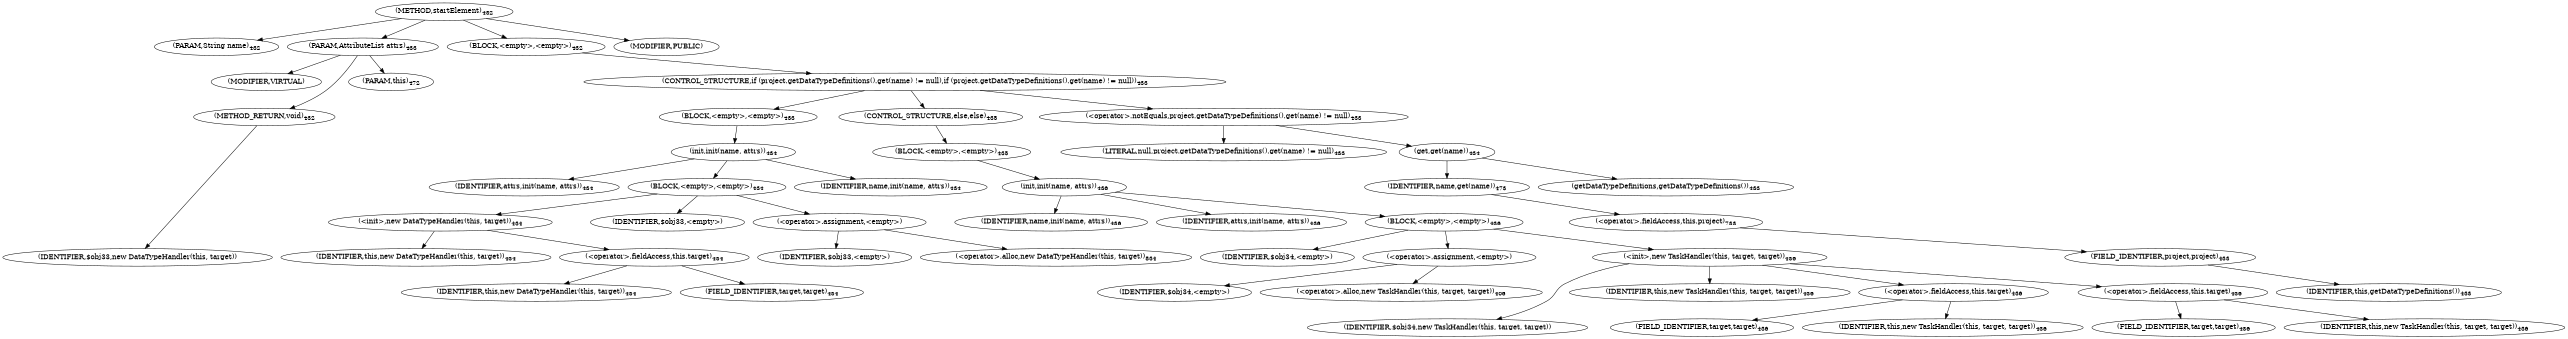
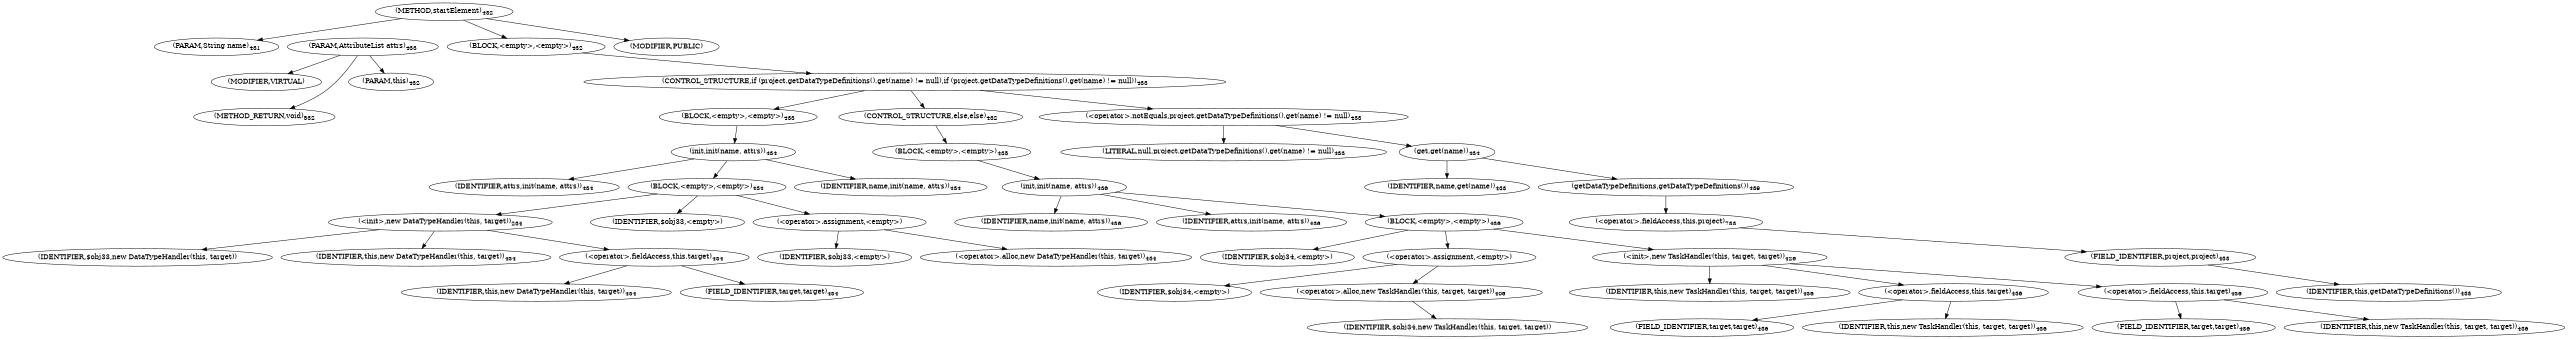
edge "(METHOD,startElement)" -> "(PARAM,AttributeList attrs)": removed
node "(PARAM,String name)": text "432" -> "431"
node "(PARAM,this)": text "472" -> "432"
node "(METHOD_RETURN,void)": text "432" -> "532"
node "(CONTROL_STRUCTURE,else,else)": text "435" -> "432"
edge "(METHOD_RETURN,void)" -> "(IDENTIFIER,$obj33,new DataTypeHandler(this, target))": now "(<init>,new DataTypeHandler(this, target))" -> "(IDENTIFIER,$obj33,new DataTypeHandler(this, target))"
node "(IDENTIFIER,name,get(name))": text "473" -> "433"
node "(getDataTypeDefinitions,getDataTypeDefinitions())": text "433" -> "439"
edge "(IDENTIFIER,name,get(name))" -> "(<operator>.fieldAccess,this.project)": now "(getDataTypeDefinitions,getDataTypeDefinitions())" -> "(<operator>.fieldAccess,this.project)"
node "(<init>,new DataTypeHandler(this, target))": text "434" -> "234"
node "(<operator>.alloc,new DataTypeHandler(this, target))": text "834" -> "434"
node "(<init>,new TaskHandler(this, target, target))": text "436" -> "426"
edge "(<init>,new TaskHandler(this, target, target))" -> "(IDENTIFIER,$obj34,new TaskHandler(this, target, target))": now "(<operator>.alloc,new TaskHandler(this, target, target))" -> "(IDENTIFIER,$obj34,new TaskHandler(this, target, target))"
